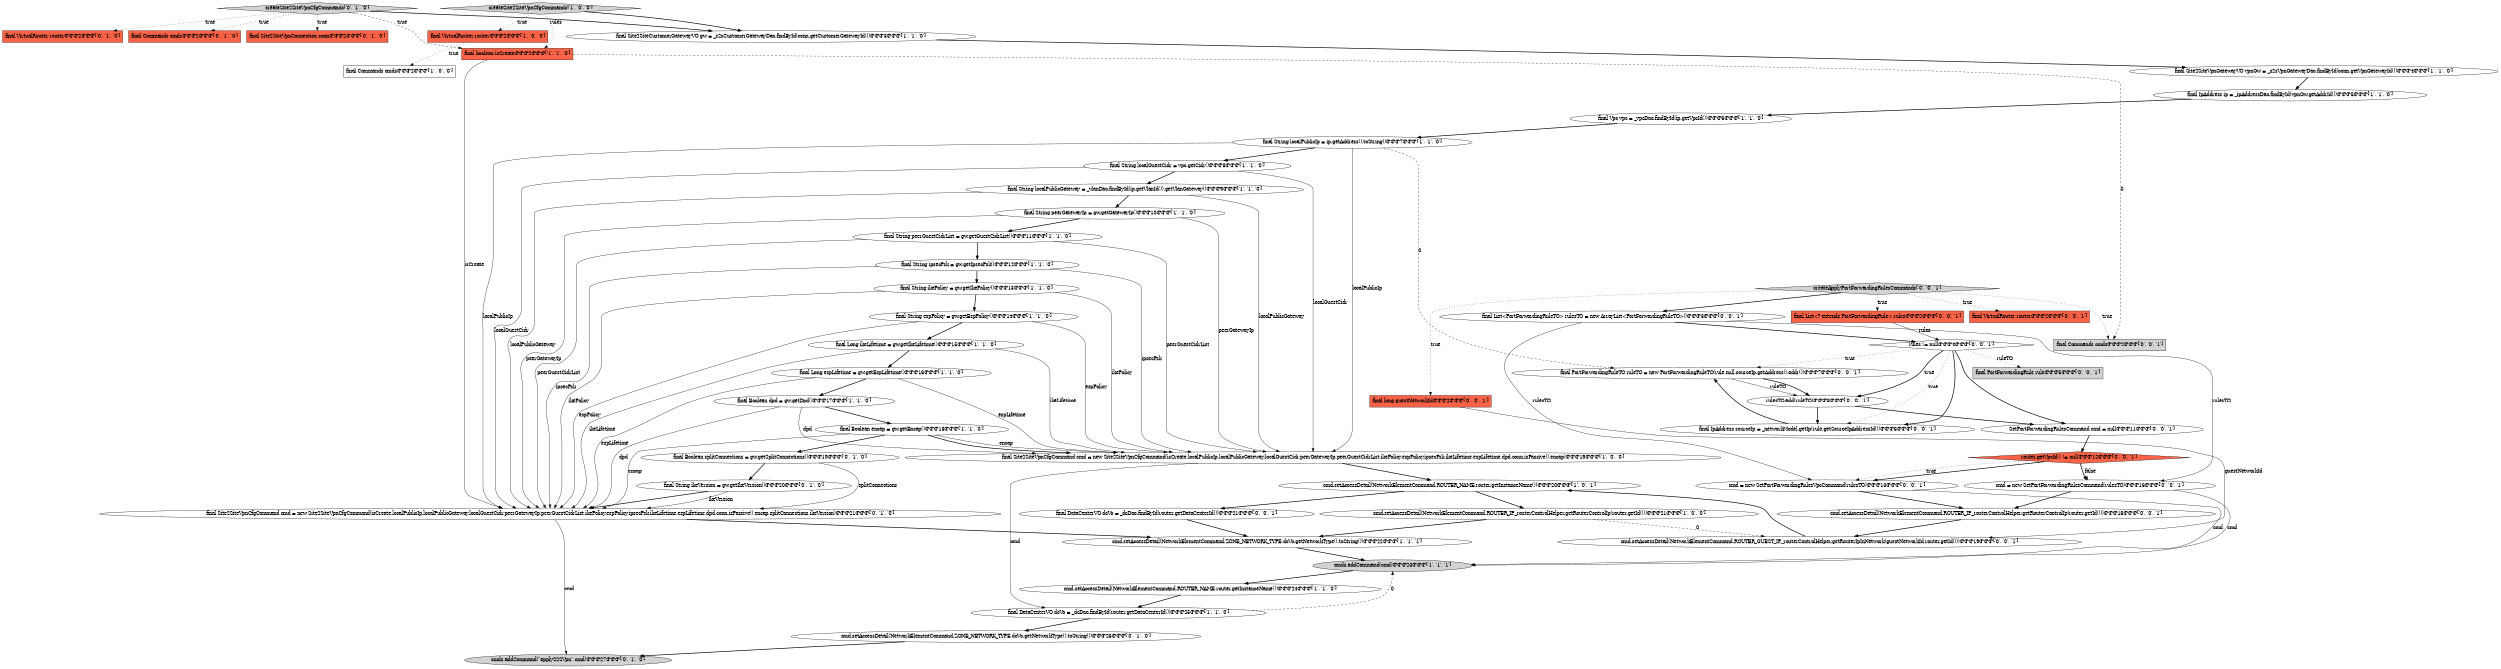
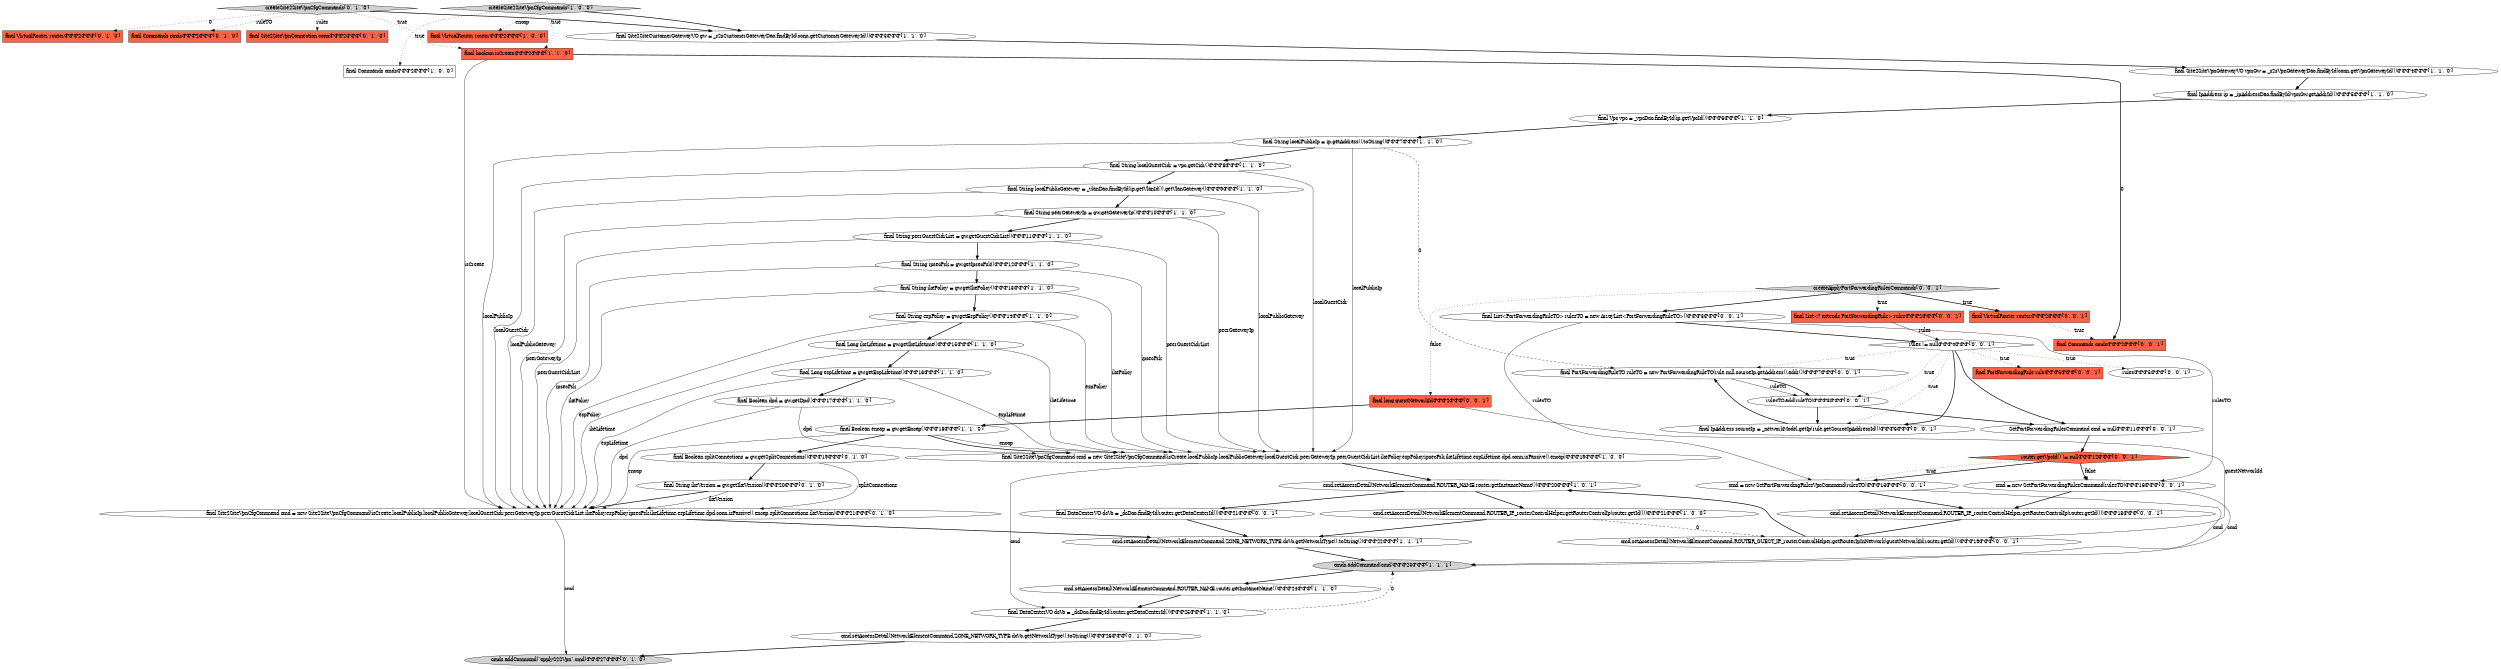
edge "createSite2SiteVpnCfgCommands['0', '1', '0']" -> "final VirtualRouter router@@@2@@@['0', '1', '0']": label "true" -> "0"
edge "createSite2SiteVpnCfgCommands['0', '1', '0']" -> "final Commands cmds@@@2@@@['0', '1', '0']": label "true" -> "ruleTO"
edge "createSite2SiteVpnCfgCommands['0', '1', '0']" -> "final Site2SiteVpnConnection conn@@@2@@@['0', '1', '0']": label "true" -> "rules"
edge "createSite2SiteVpnCfgCommands['1', '0', '0']" -> "final VirtualRouter router@@@2@@@['1', '0', '0']": label "true" -> "encap"
edge "createSite2SiteVpnCfgCommands['1', '0', '0']" -> "final boolean isCreate@@@2@@@['1', '1', '0']": label "rules" -> "true"
edge "createSite2SiteVpnCfgCommands['0', '1', '0']" -> "final boolean isCreate@@@2@@@['1', '1', '0']": style dashed -> dotted
edge "final VirtualRouter router@@@2@@@['1', '0', '0']" -> "final Commands cmds@@@2@@@['1', '0', '0']": now "createSite2SiteVpnCfgCommands['1', '0', '0']" -> "final Commands cmds@@@2@@@['1', '0', '0']"
edge "final boolean isCreate@@@2@@@['1', '1', '0']" -> "final Commands cmds@@@2@@@['0', '0', '1']": style dashed -> bold
edge "createApplyPortForwardingRulesCommands['0', '0', '1']" -> "final Commands cmds@@@2@@@['0', '0', '1']": now "final VirtualRouter router@@@2@@@['0', '0', '1']" -> "final Commands cmds@@@2@@@['0', '0', '1']"
edge "createApplyPortForwardingRulesCommands['0', '0', '1']" -> "final VirtualRouter router@@@2@@@['0', '0', '1']": style dotted -> bold
edge "createApplyPortForwardingRulesCommands['0', '0', '1']" -> "final long guestNetworkId@@@2@@@['0', '0', '1']": label "true" -> "false"
node "final Commands cmds@@@2@@@['0', '0', '1']": fillcolor lightgray -> tomato
edge "rules != null@@@4@@@['0', '0', '1']" -> "final PortForwardingRule rule@@@5@@@['0', '0', '1']": label "ruleTO" -> "true"
node "final PortForwardingRule rule@@@5@@@['0', '0', '1']": fillcolor lightgray -> tomato
node "rules@@@5@@@['0', '0', '1']": added
edge "rules != null@@@4@@@['0', '0', '1']" -> "rulesTO.add(ruleTO)@@@8@@@['0', '0', '1']": style bold -> dotted
edge "final Boolean dpd = gw.getDpd()@@@17@@@['1', '1', '0']" -> "final Boolean encap = gw.getEncap()@@@18@@@['1', '1', '0']": now "final long guestNetworkId@@@2@@@['0', '0', '1']" -> "final Boolean encap = gw.getEncap()@@@18@@@['1', '1', '0']"
